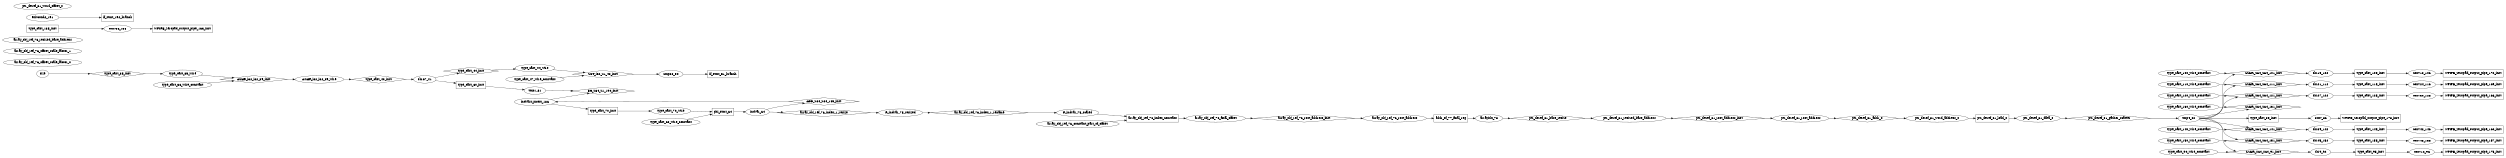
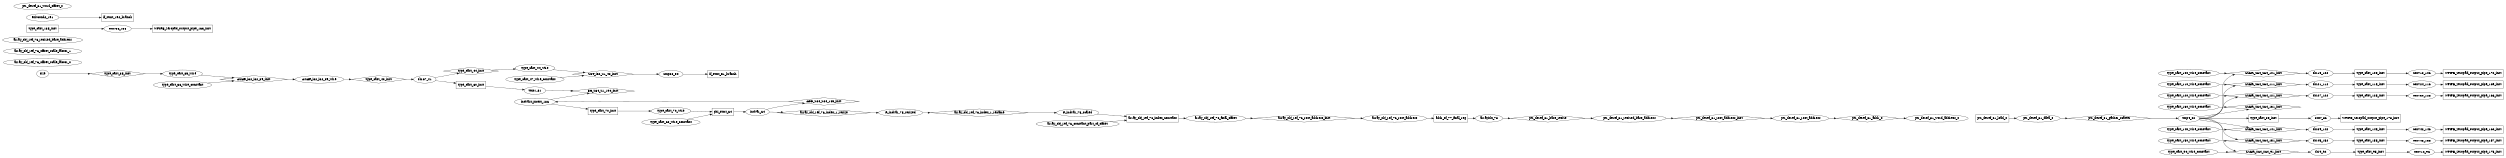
edge "ptr_deref_81_word_address_0" -> "ptr_deref_81_load_0": removed
